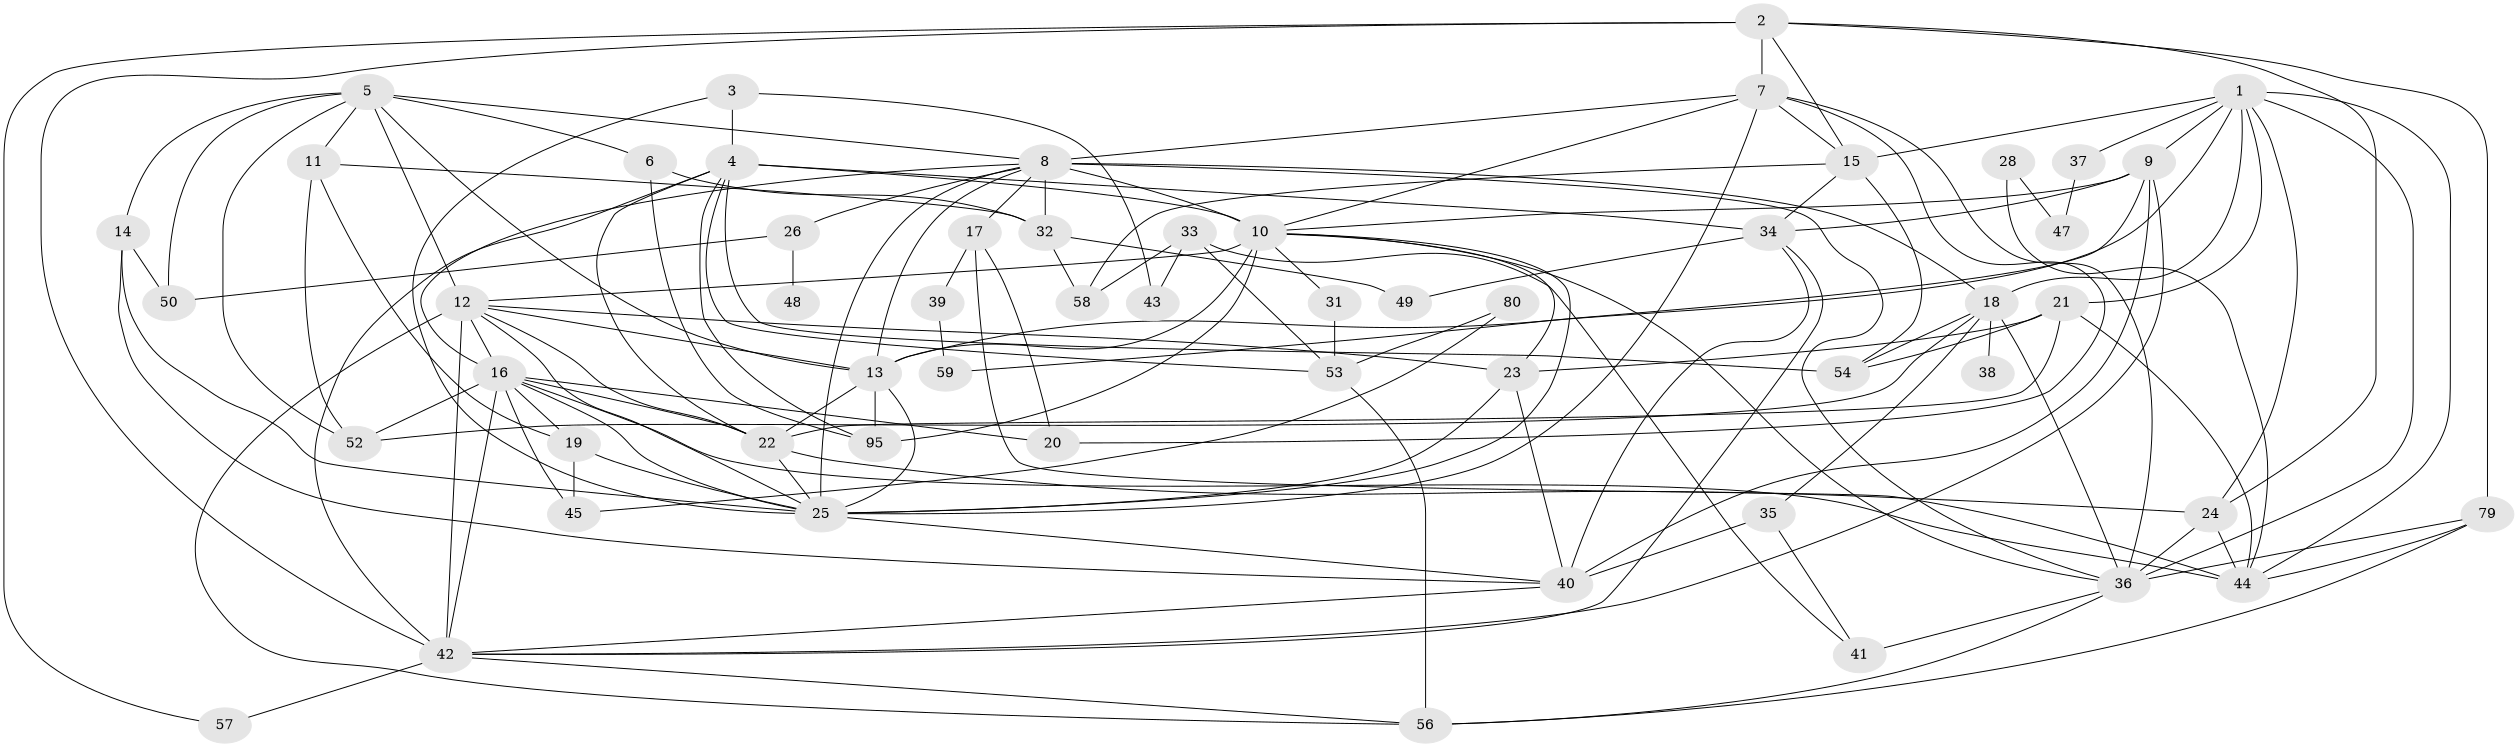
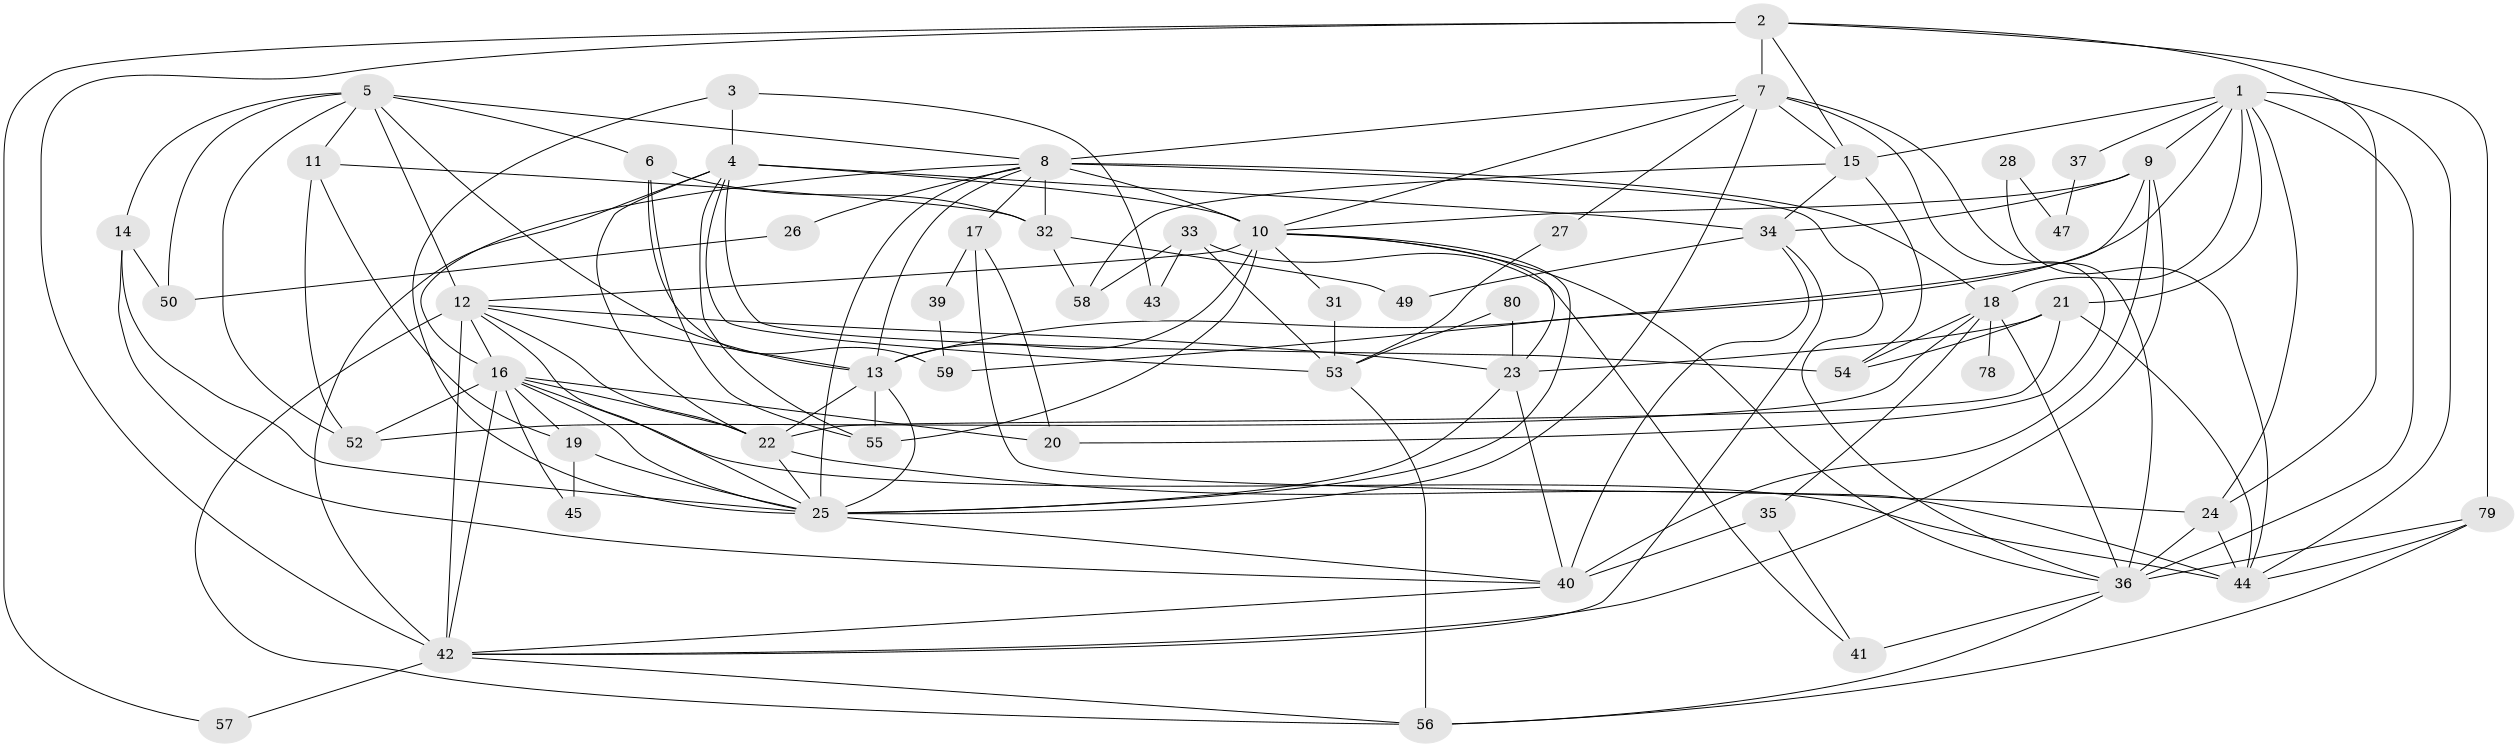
node "27": added
node "48": removed
edge "6" -- "59": added
node "38": label "38" -> "78"
node "95": label "95" -> "55"
edge "80" -- "45": now "80" -- "23"
